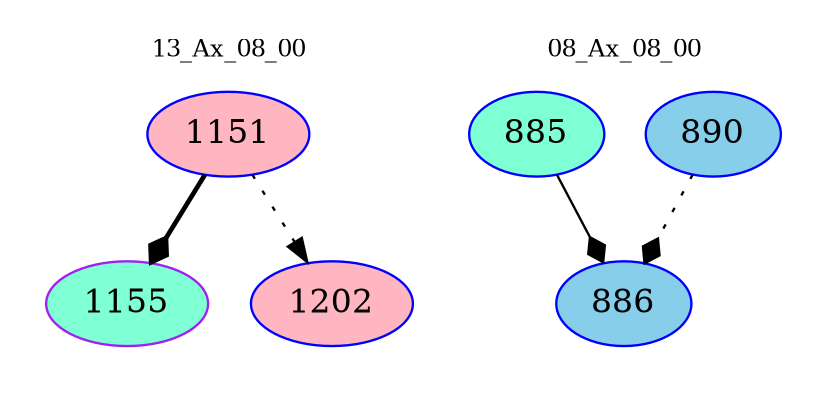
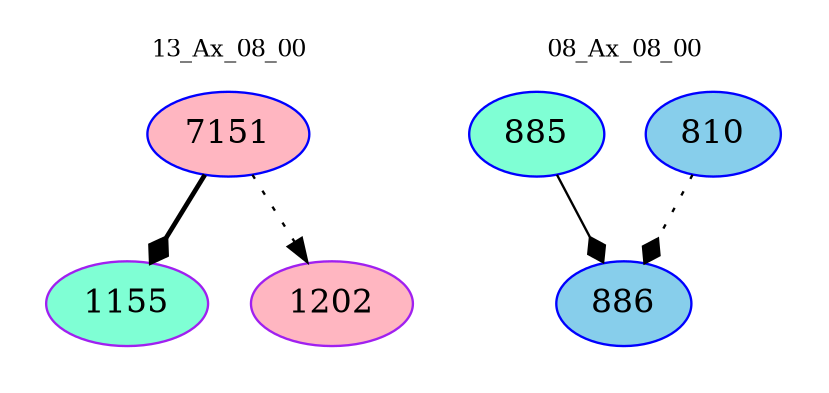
node "1151": label "1151" -> "7151"
node "890": label "890" -> "810"
node "1202": color blue -> purple
